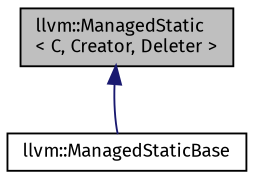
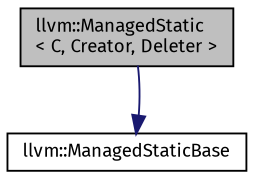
edge "llvm::ManagedStaticBase" -> "llvm::ManagedStatic < C, Creator, Deleter >": reversed
